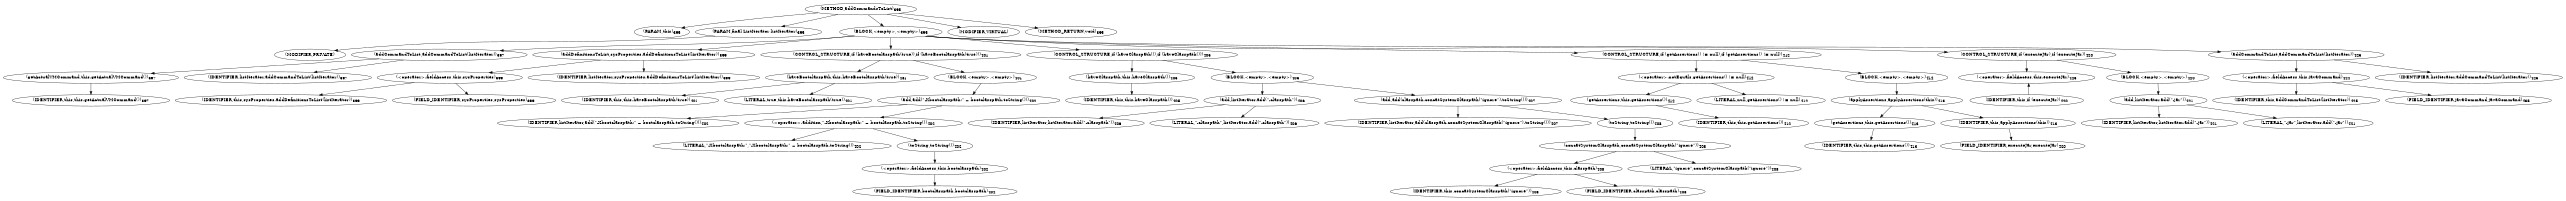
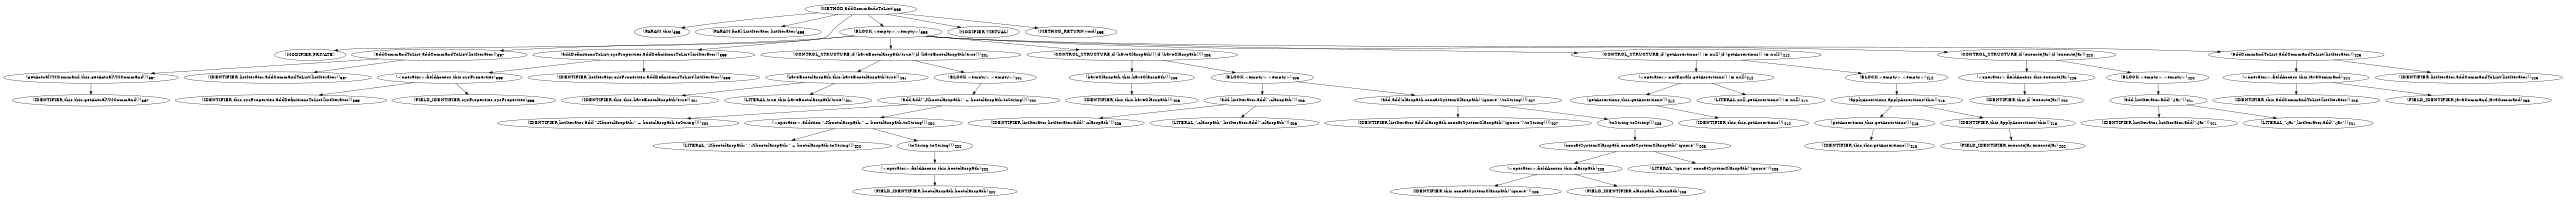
edge "(PARAM,final ListIterator listIterator)" -> "(MODIFIER,PRIVATE)": now "(METHOD,addCommandsToList)" -> "(MODIFIER,PRIVATE)"
edge "(IDENTIFIER,this,if (executeJar))" -> "(<operator>.fieldAccess,this.executeJar)": reversed
